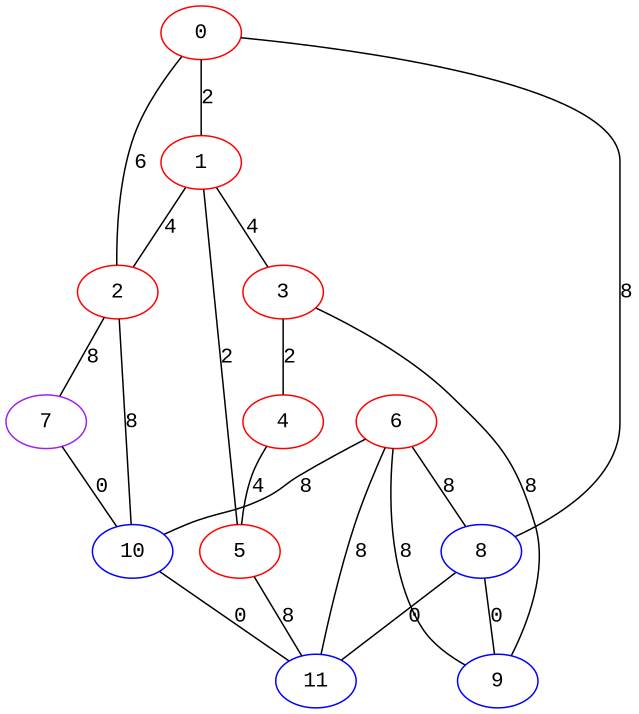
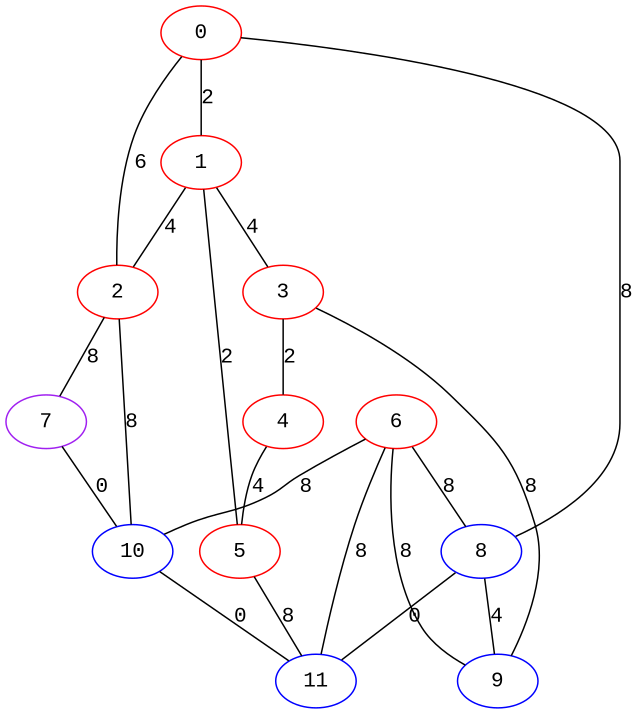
edge "8" -- "9": label "0" -> "4"
